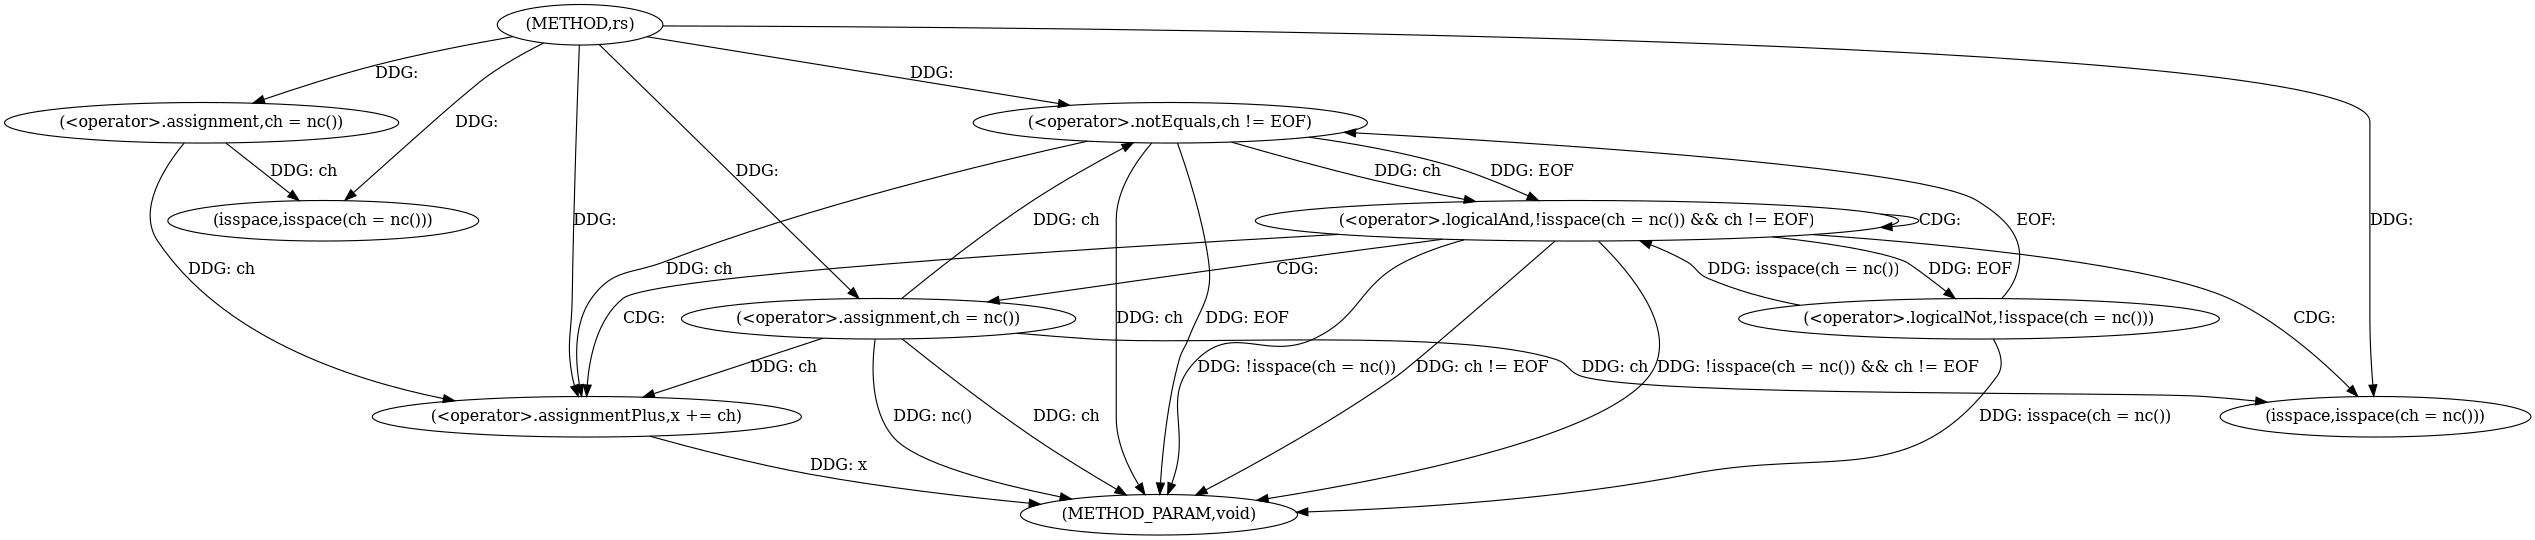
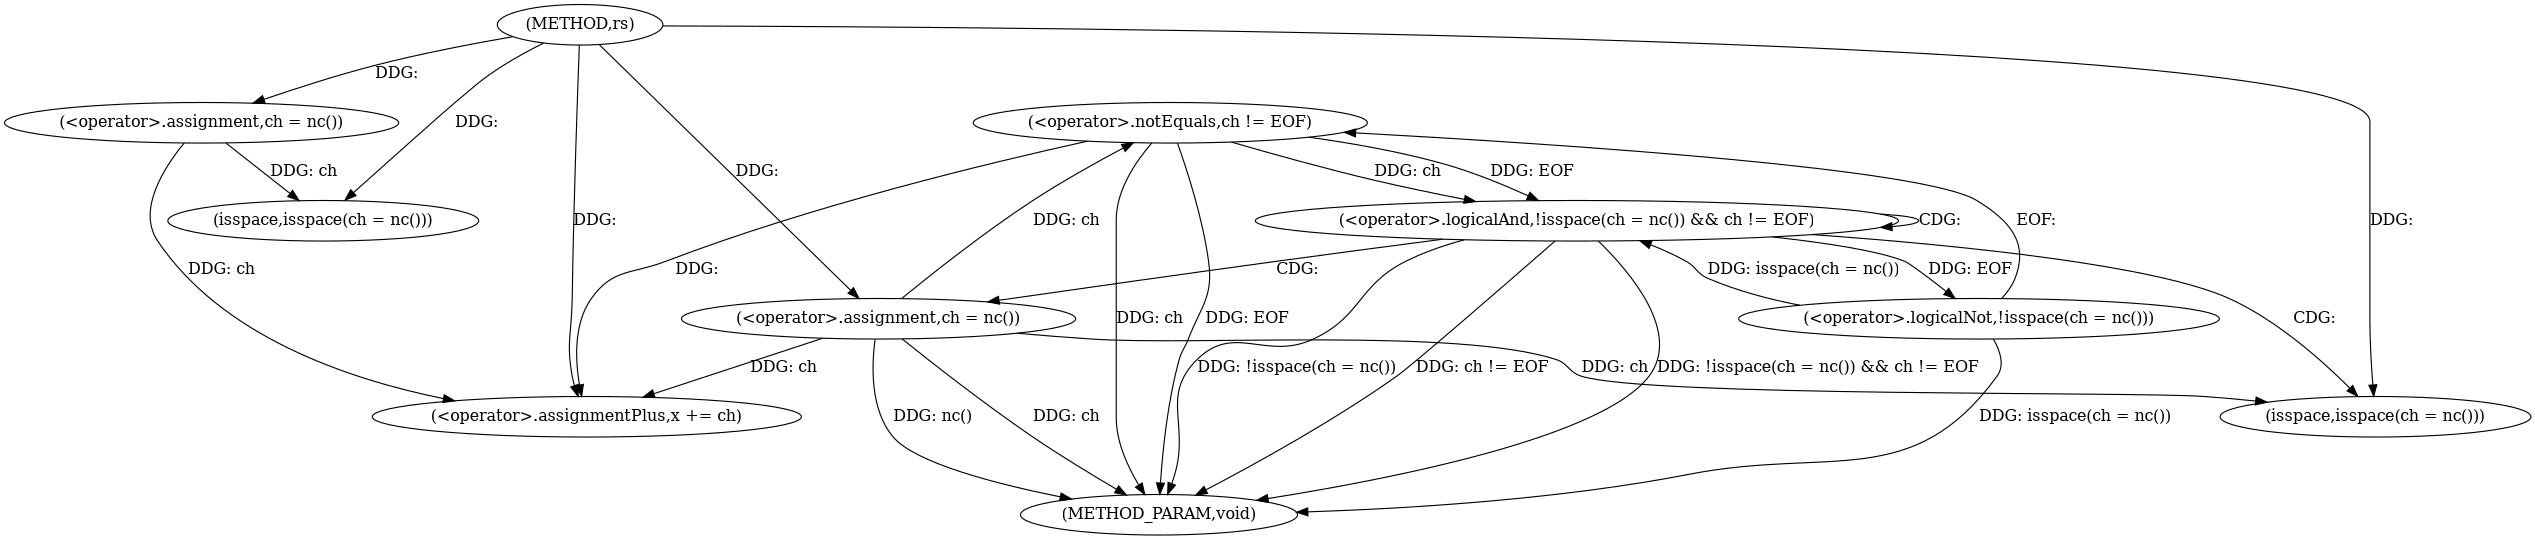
edge "(METHOD,rs)" -> "(<operator>.notEquals,ch != EOF)": removed, label "DDG:"
edge "(<operator>.logicalAnd,!isspace(ch = nc()) && ch != EOF)" -> "(<operator>.assignmentPlus,x += ch)": removed, label "CDG:"
edge "(<operator>.notEquals,ch != EOF)" -> "(<operator>.assignmentPlus,x += ch)": label "DDG: ch" -> "DDG: "
edge "(<operator>.assignmentPlus,x += ch)" -> "(METHOD_PARAM,void)": removed, label "DDG: x"
